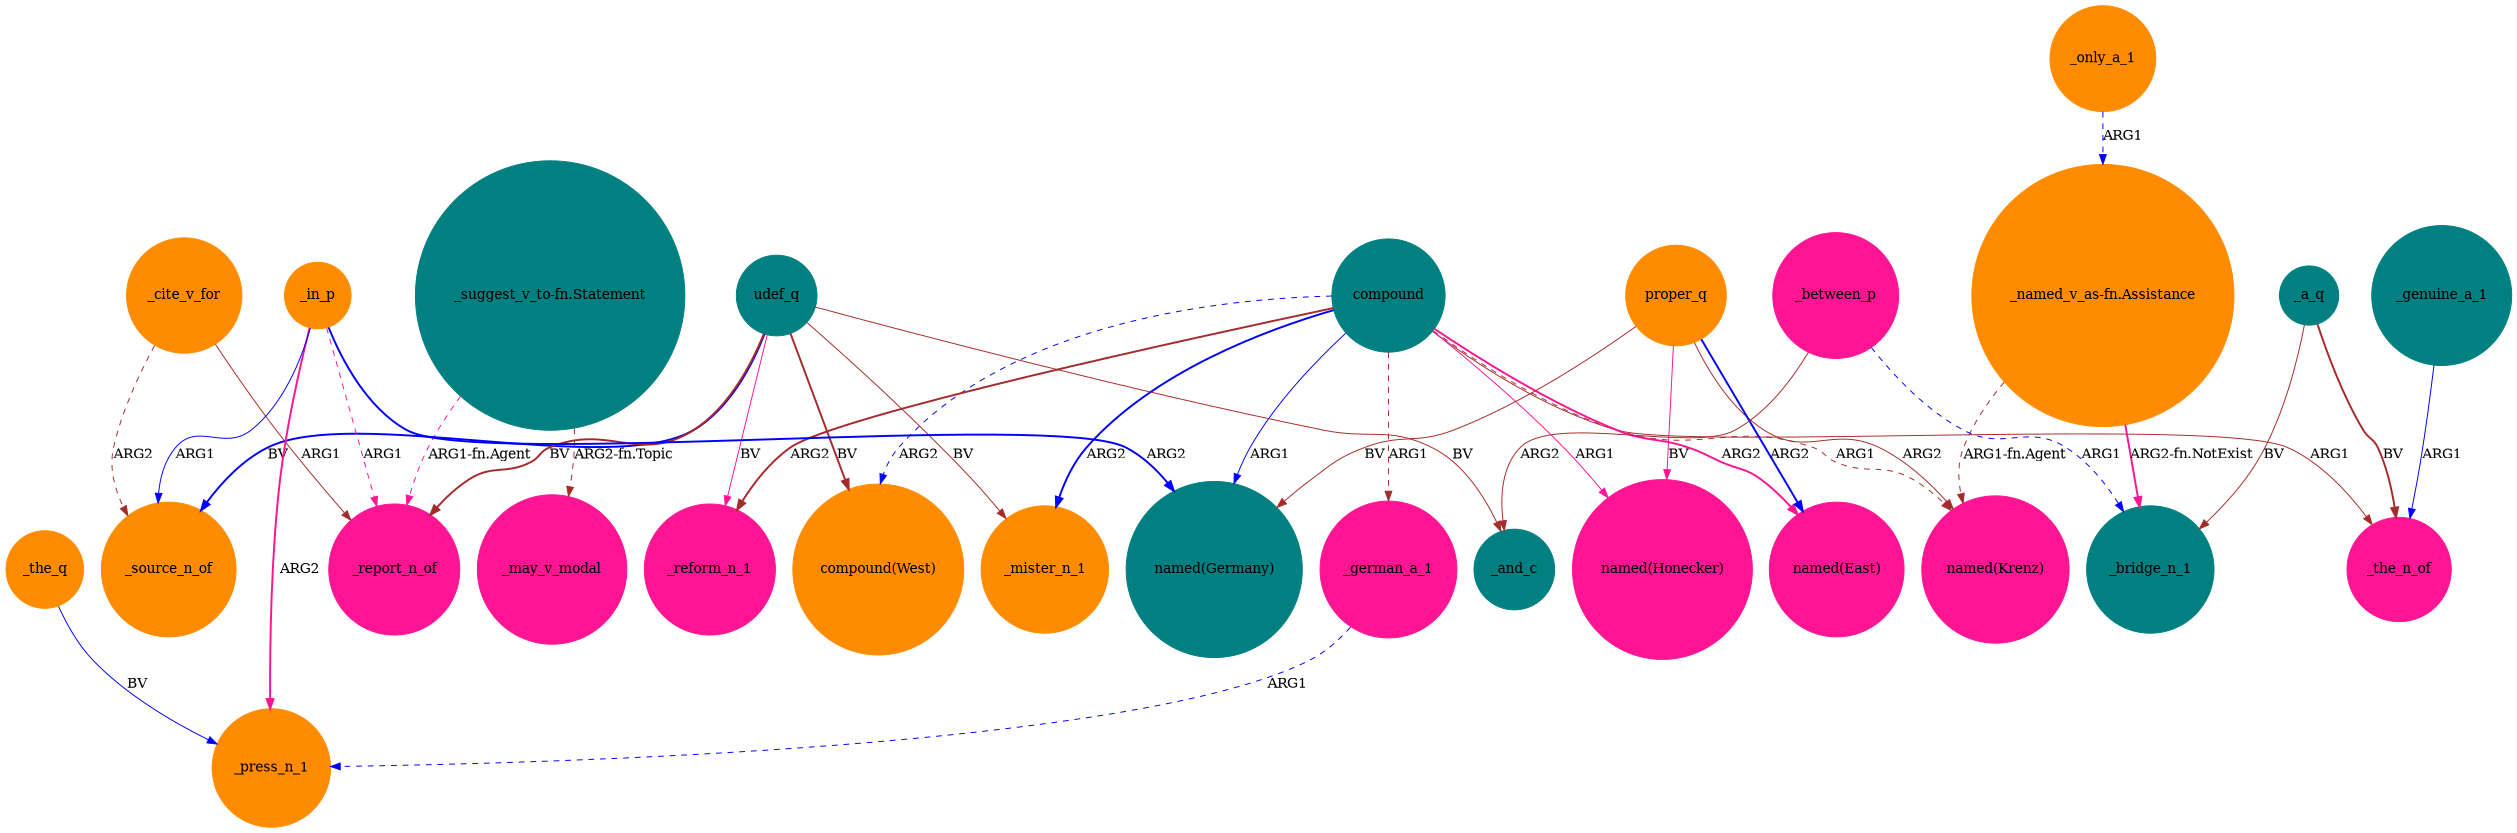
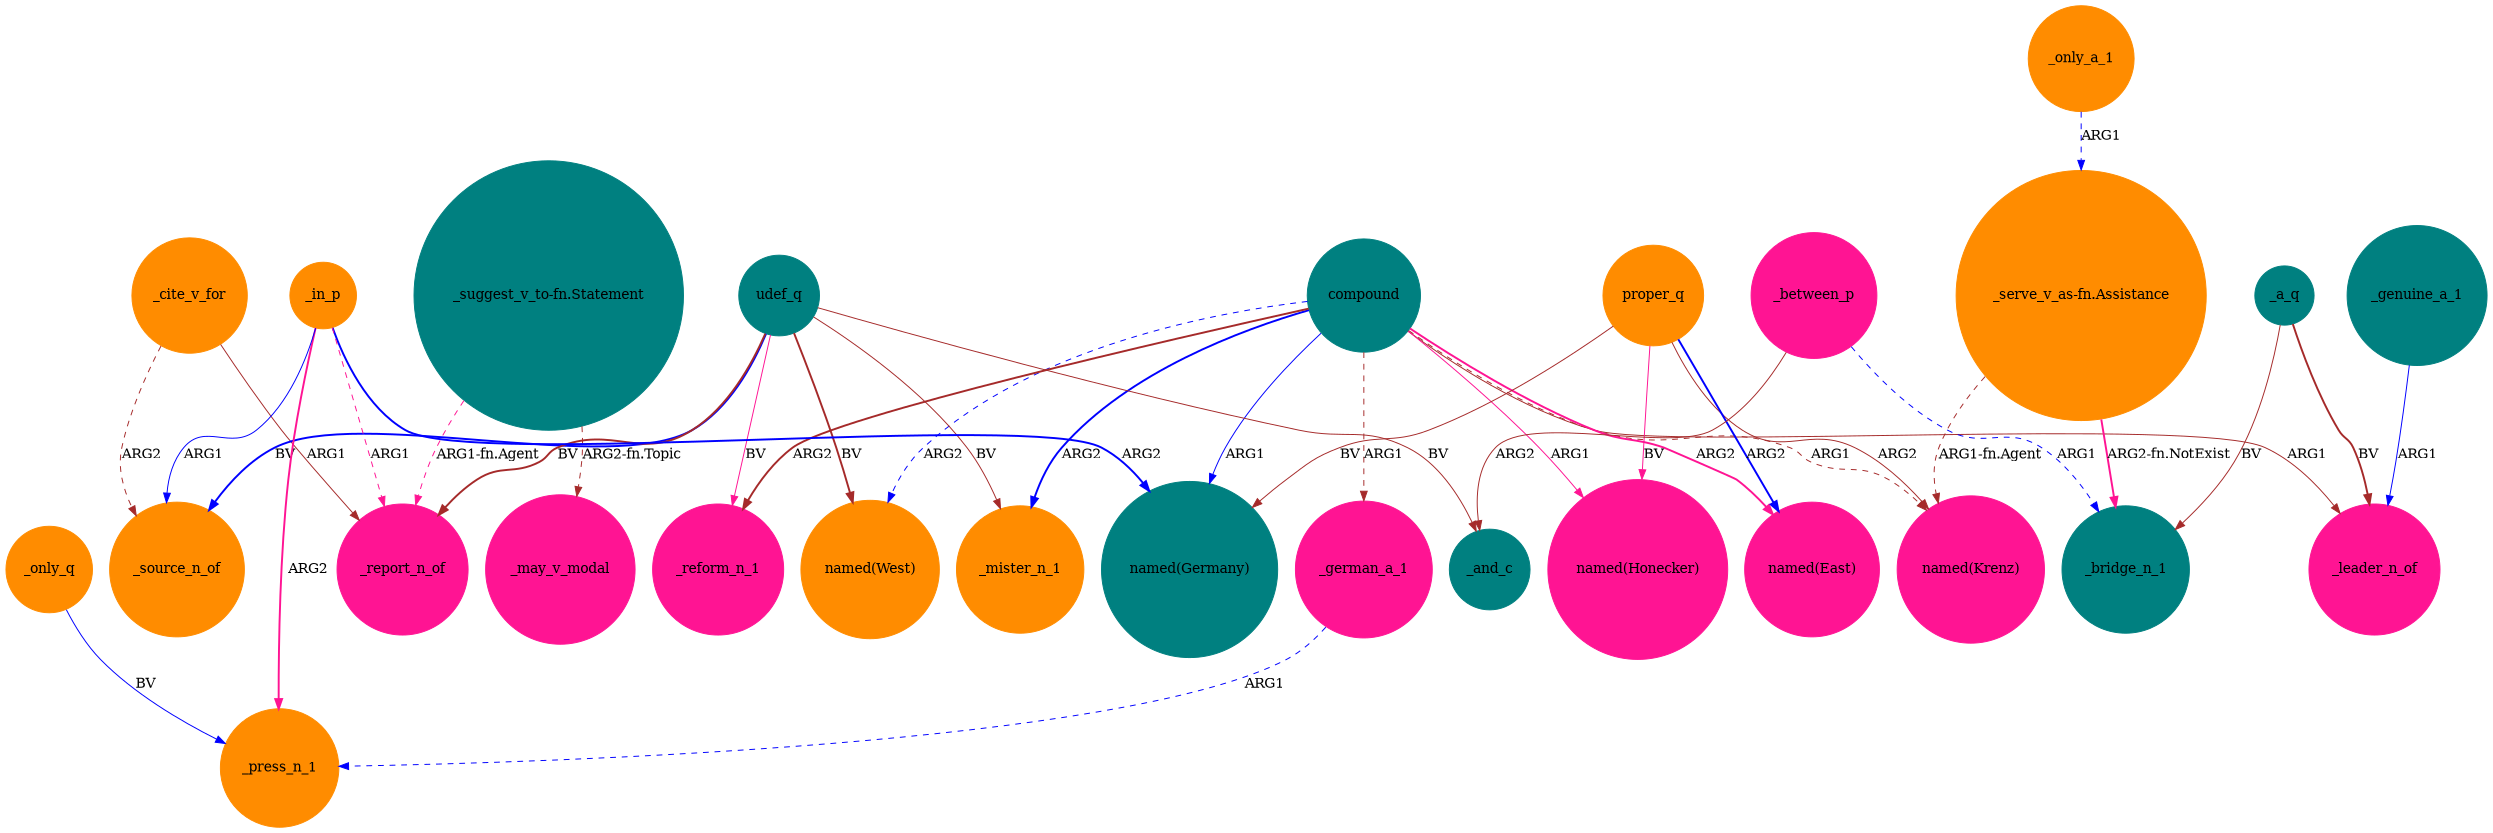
node "_named_v_as-fn.Assistance": label "_named_v_as-fn.Assistance" -> "_serve_v_as-fn.Assistance"
node "_the_q": label "_the_q" -> "_only_q"
node "compound(West)": label "compound(West)" -> "named(West)"
node "_the_n_of": label "_the_n_of" -> "_leader_n_of"
